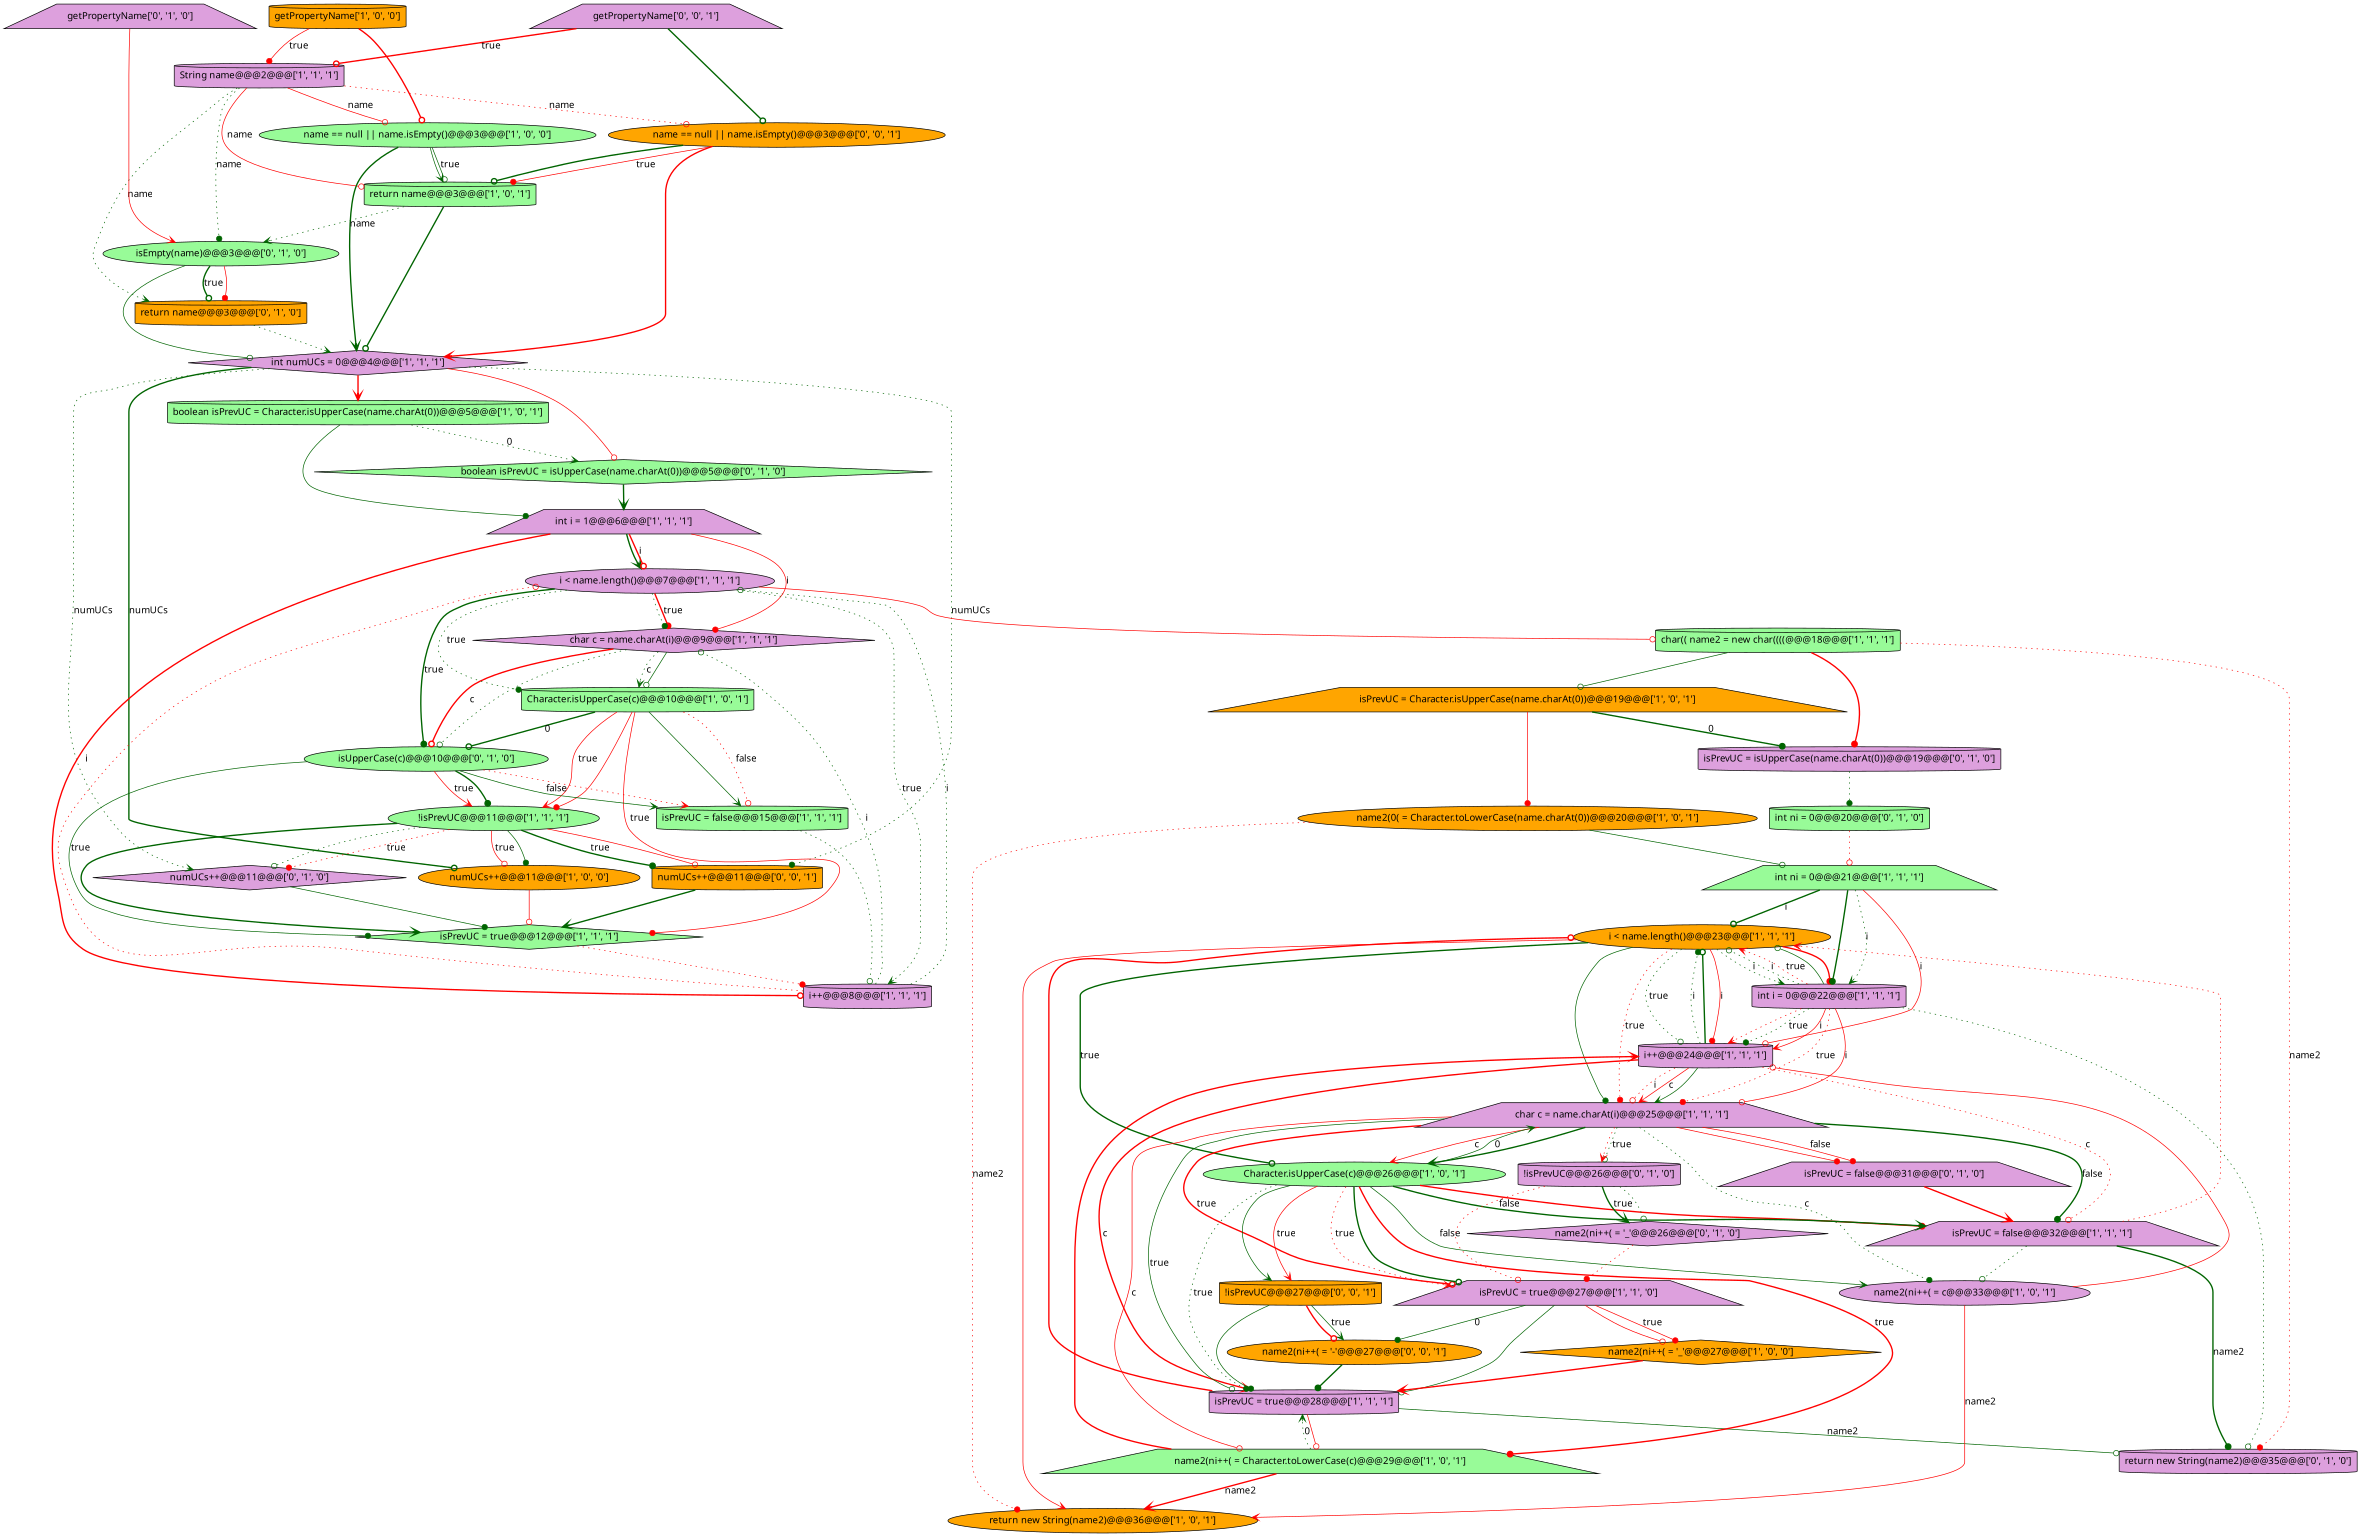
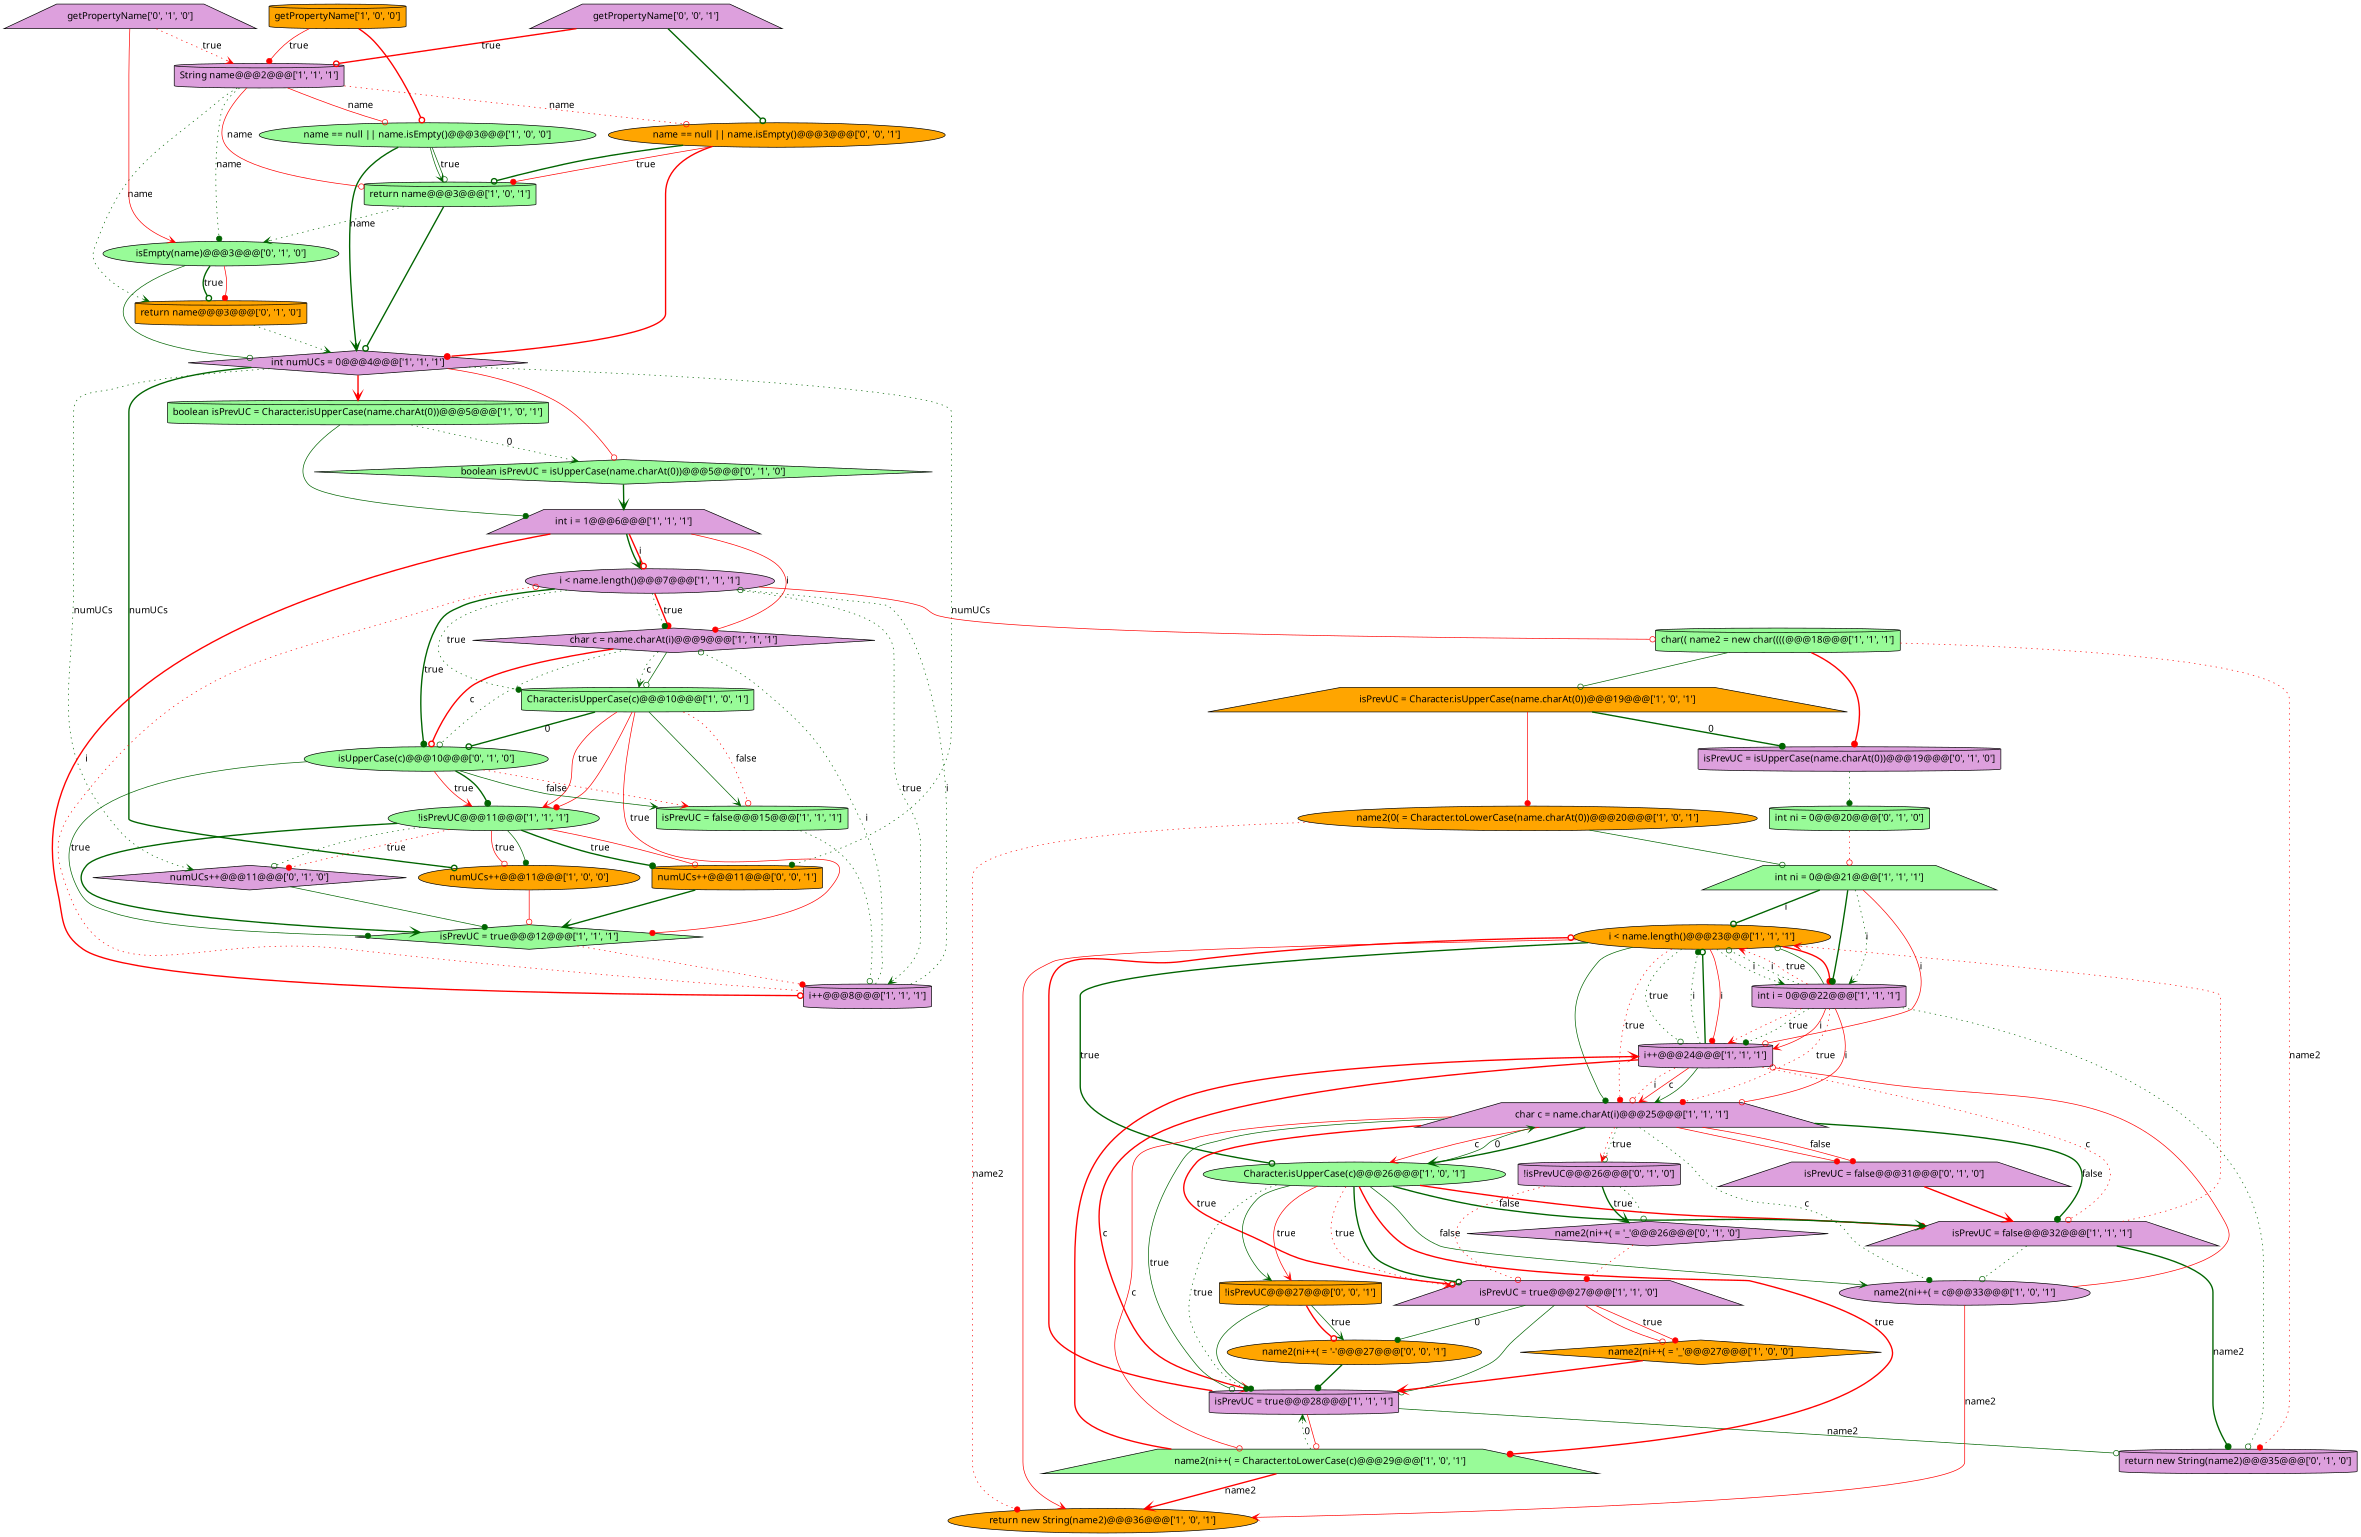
edge "getPropertyName['0', '1', '0']" -> "String name@@@2@@@['1', '1', '1']": added, label "true"
edge "name == null || name.isEmpty()@@@3@@@['0', '0', '1']" -> "int numUCs = 0@@@4@@@['1', '1', '1']": arrowhead vee -> dot
